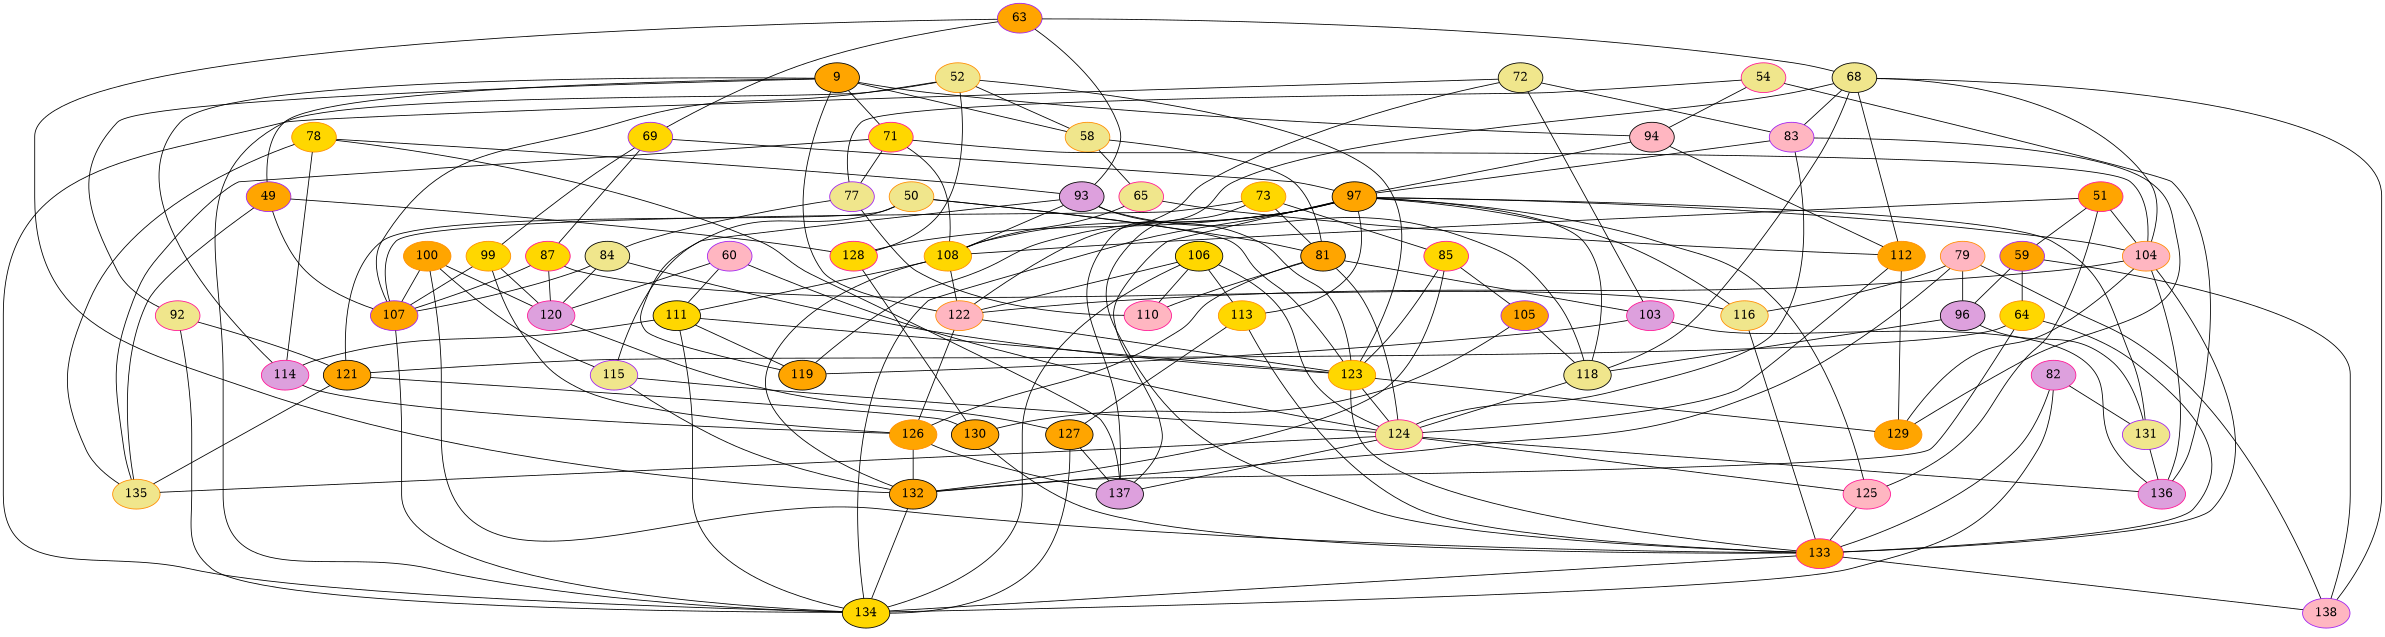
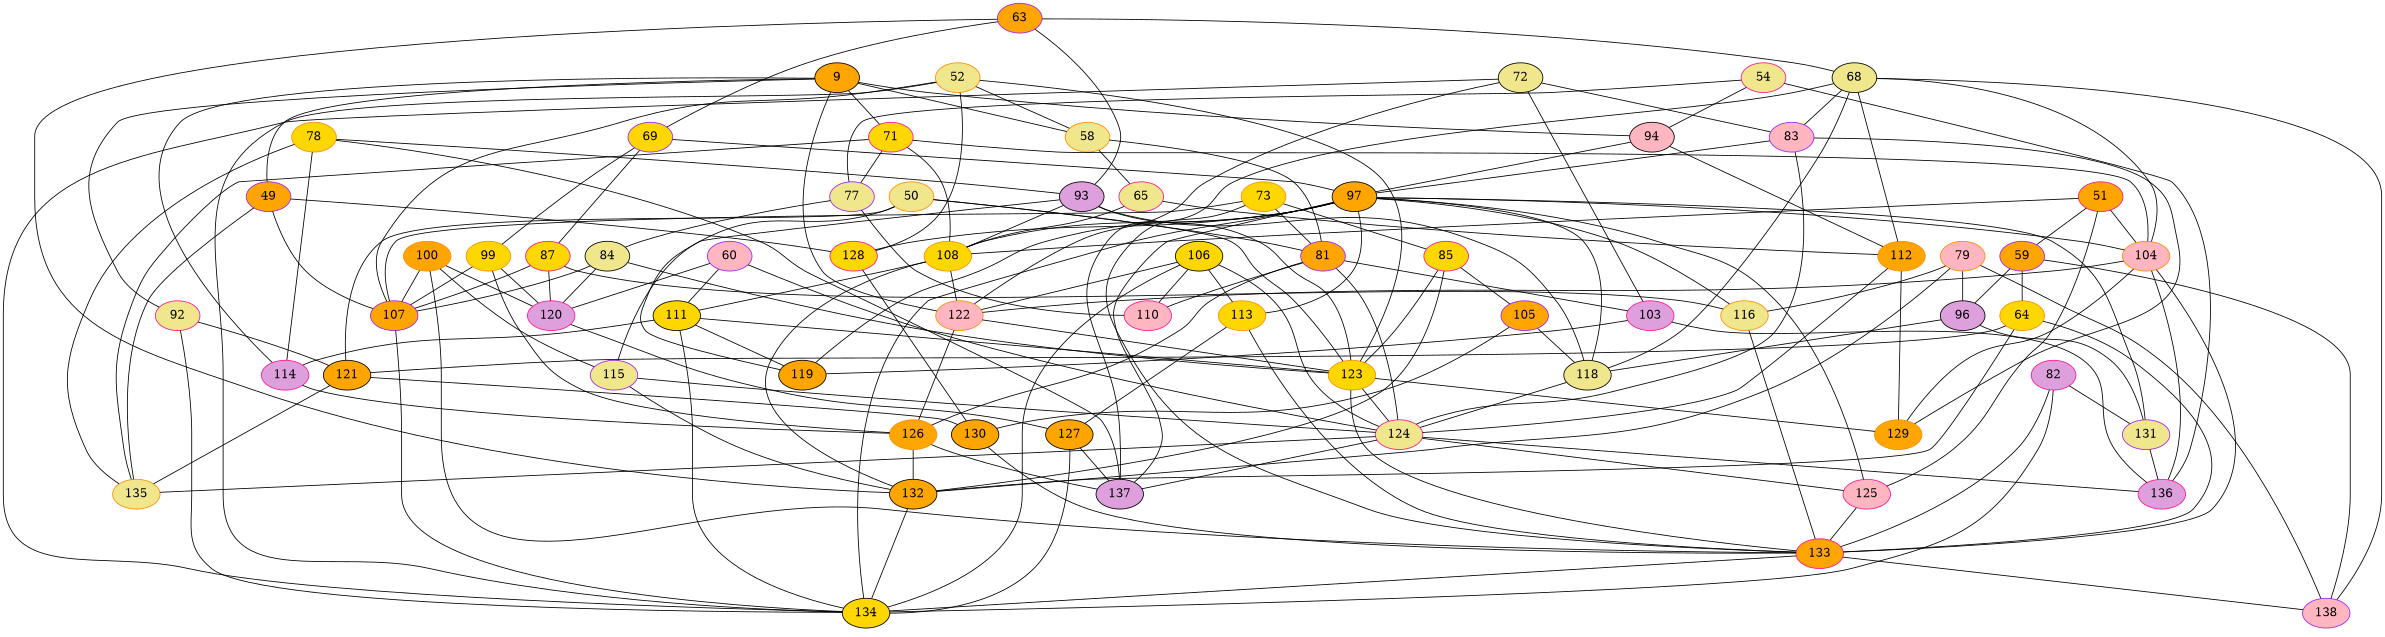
node "81": color black -> purple
